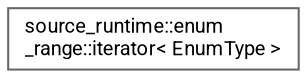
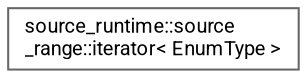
node "source_runtime::enum _range::iterator< EnumType >": label "source_runtime::enum _range::iterator< EnumType >" -> "source_runtime::source _range::iterator< EnumType >"
